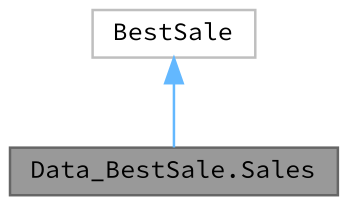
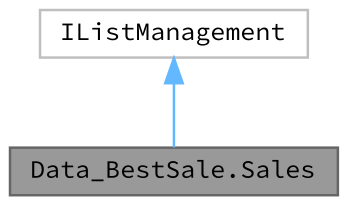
node "BestSale": label "BestSale" -> "IListManagement"
